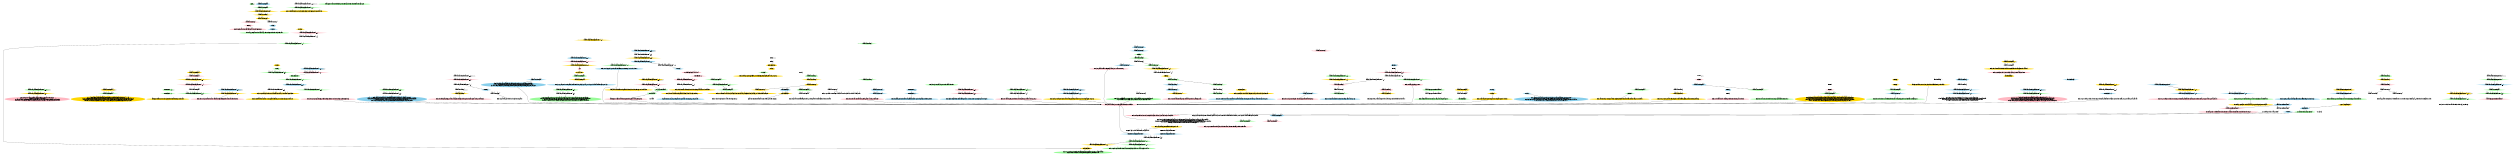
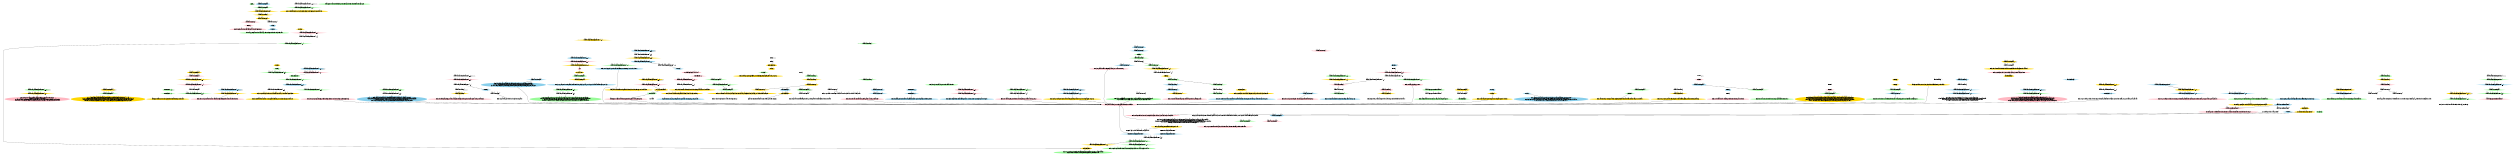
node "Jump to: [post_tribunal_hub]": fillcolor palegreen -> gold
node "Jump to: [time_passing_hub]": removed
node "time_passing_hub": fillcolor skyblue -> gold
node "You: Stare into the sky. [Wait 30 minutes.]": fillcolor palegreen -> gold
node "You: [Get up.]": fillcolor white -> palegreen
